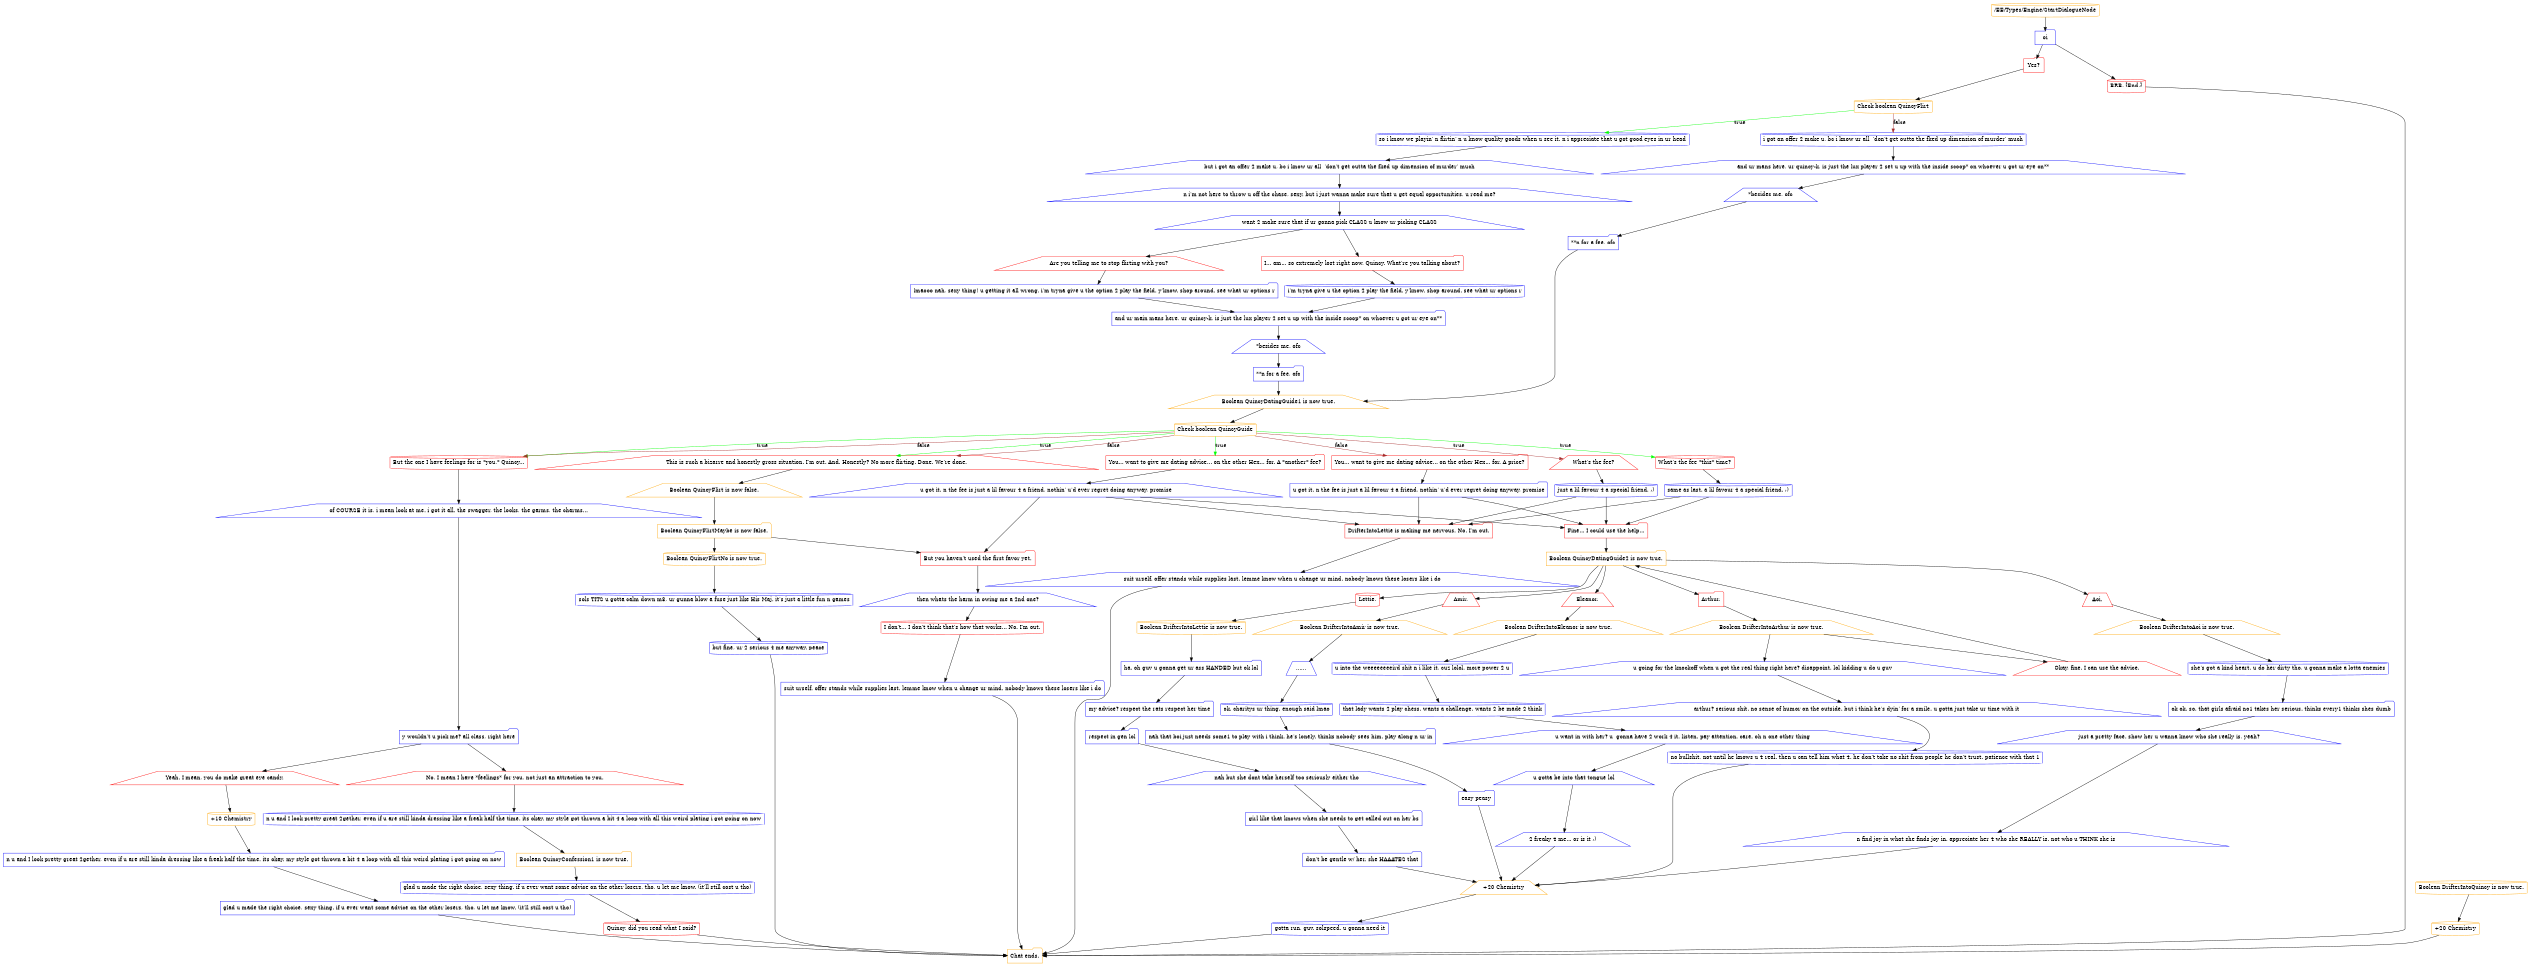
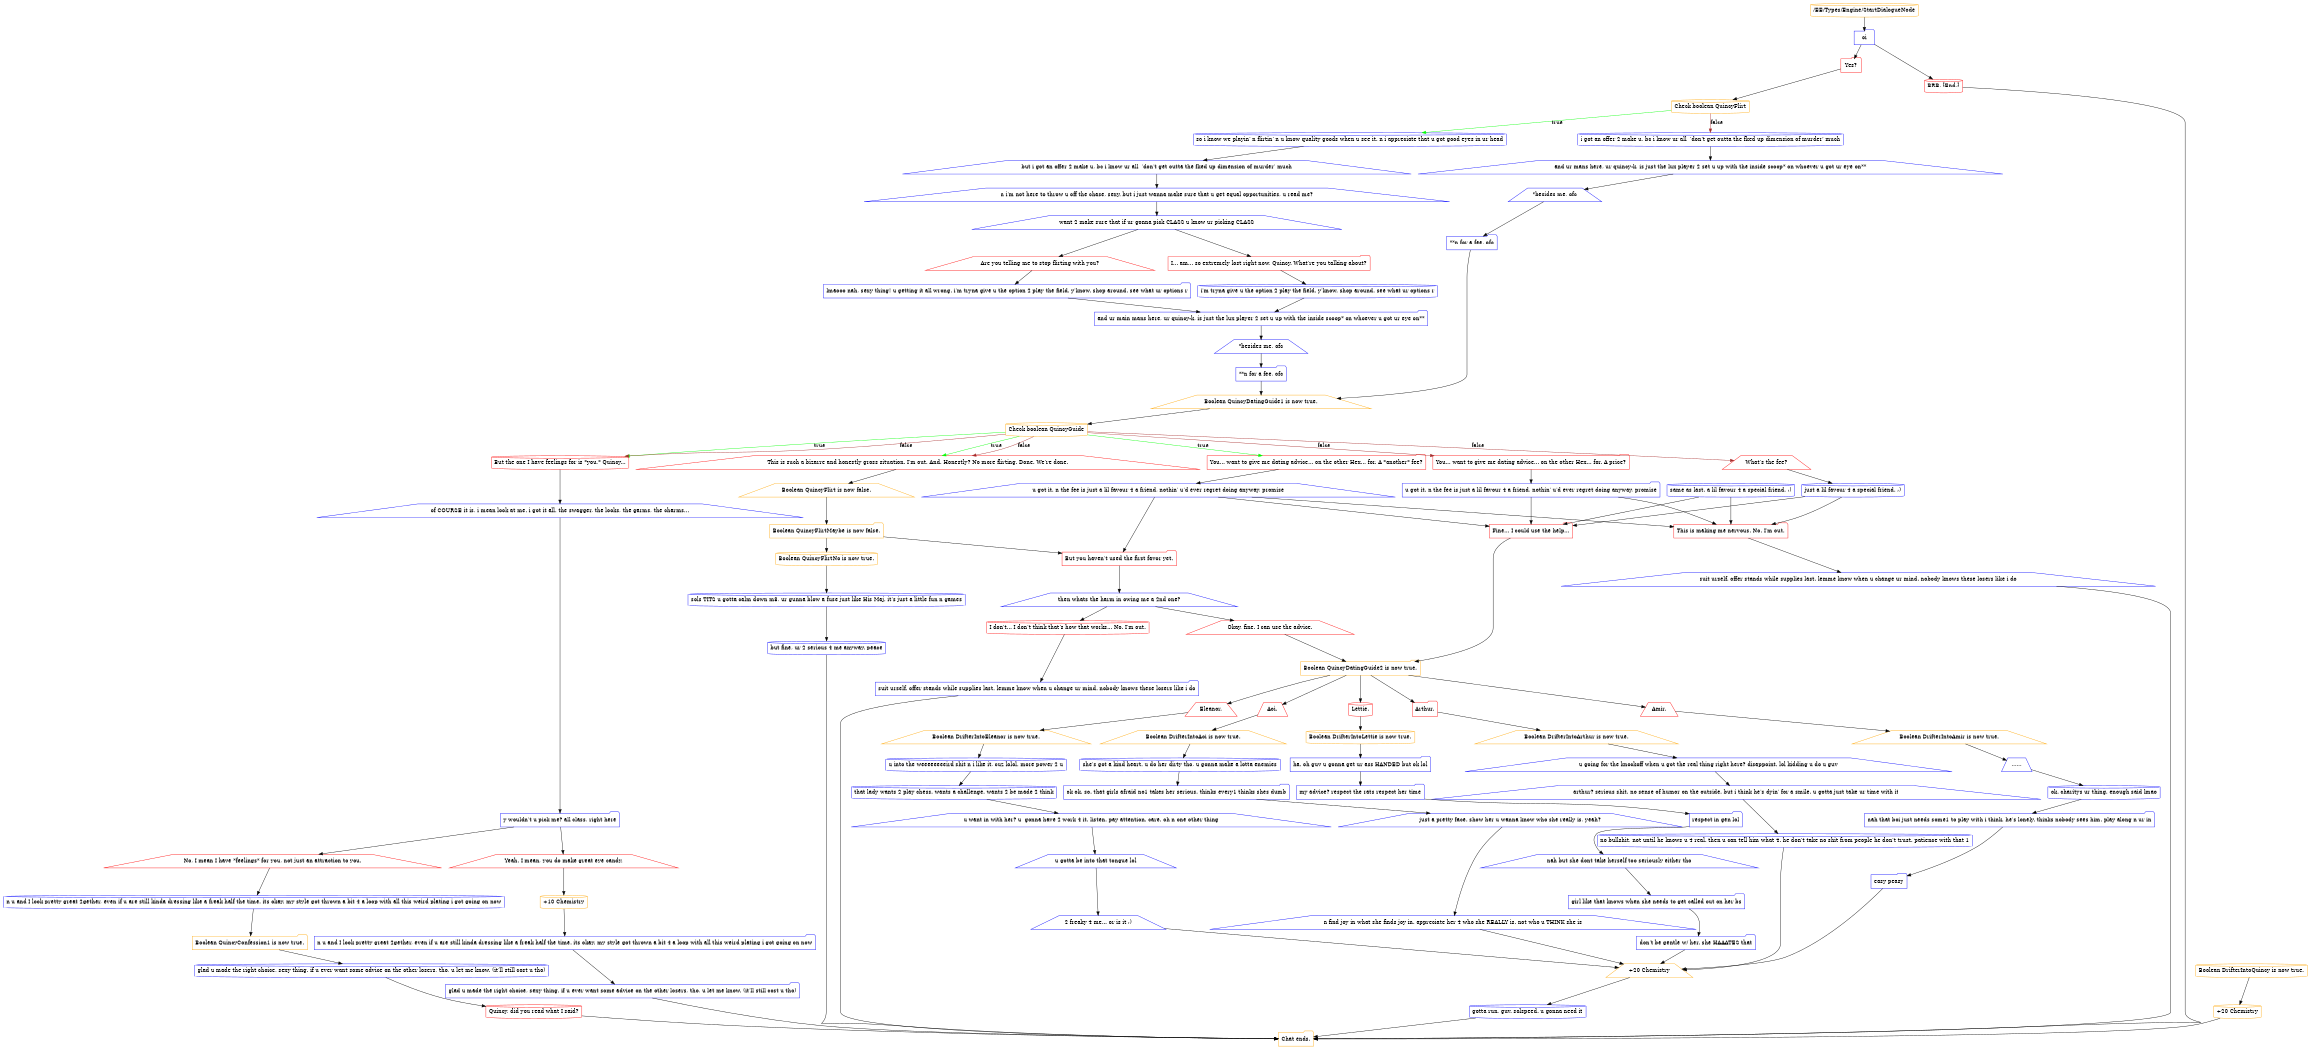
edge "Check boolean QuincyGuide" -> "What's the fee?": label "true" -> "false"
node "What's the fee *this* time?": removed
node "DrifterIntoLettie is making me nervous. No. I'm out.": label "DrifterIntoLettie is making me nervous. No. I'm out." -> "This is making me nervous. No. I'm out."
edge "Boolean DrifterIntoArthur is now true." -> "Okay, fine. I can use the advice.": now "then whats the harm in owing me a 2nd one?" -> "Okay, fine. I can use the advice."
